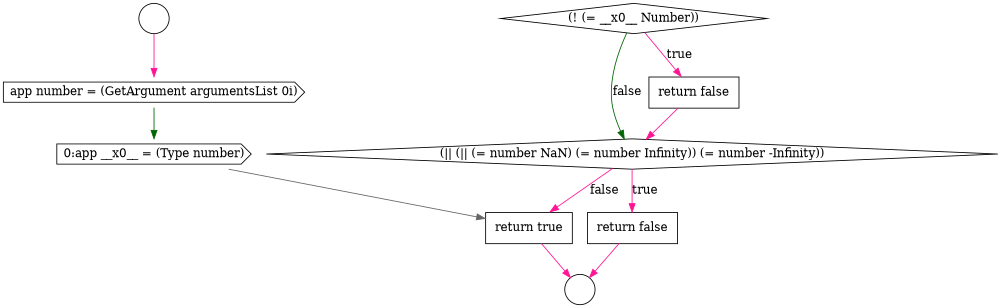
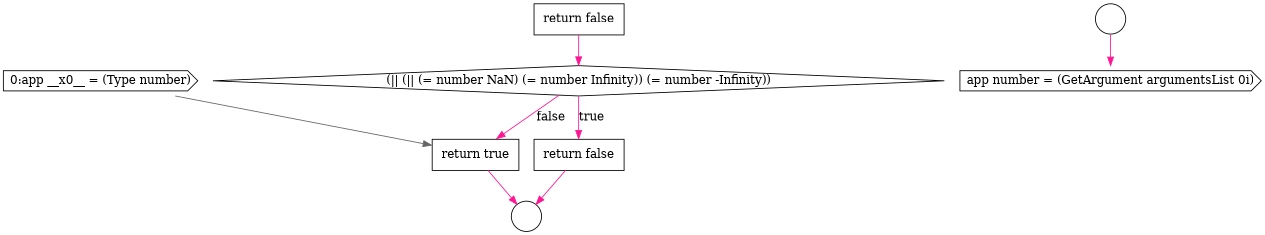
node "(! (= __x0__ Number))": removed
edge "app number = (GetArgument argumentsList 0i)" -> "0:app __x0__ = (Type number)": removed
